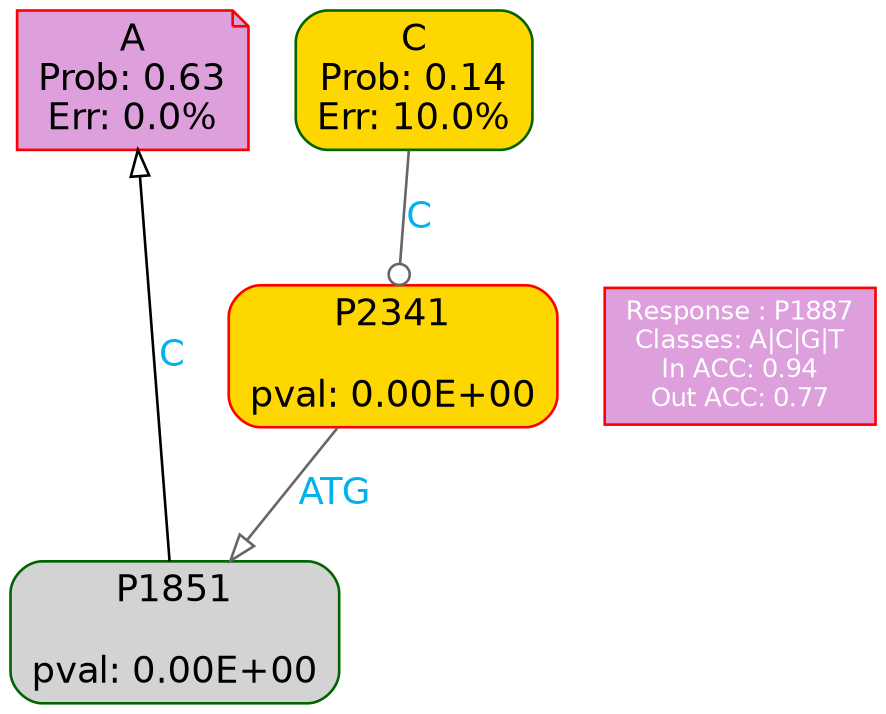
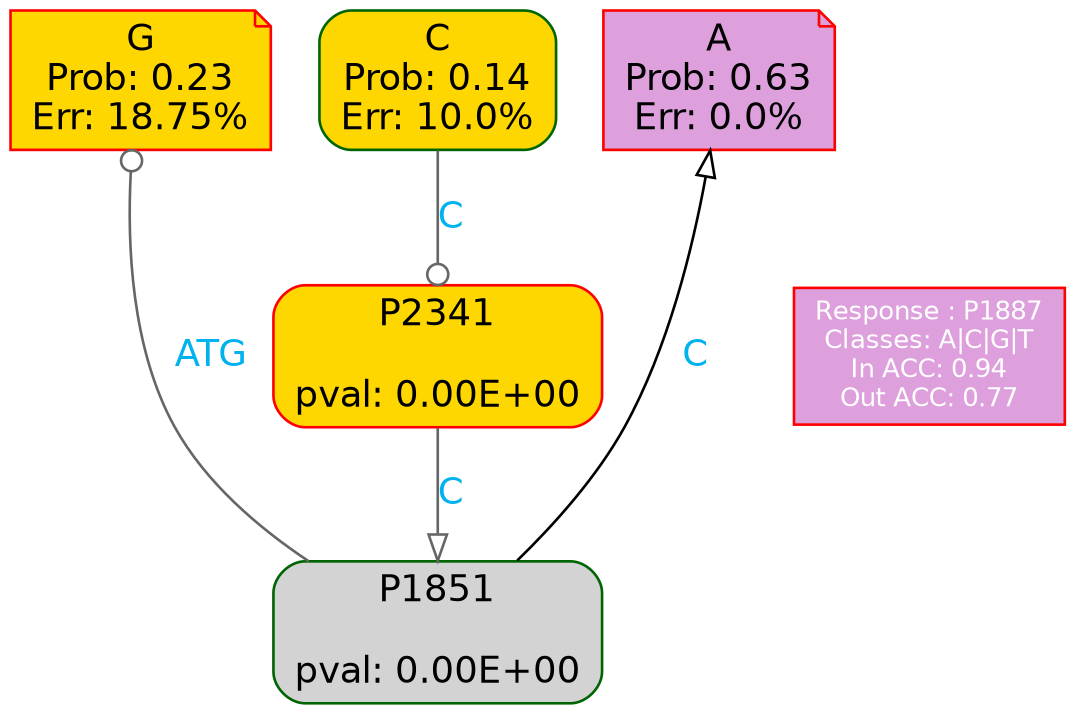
node "G Prob: 0.23 Err: 18.75%": added
edge "P2341 pval: 0.00E+00" -> "P1851 pval: 0.00E+00": label "ATG" -> "C"
